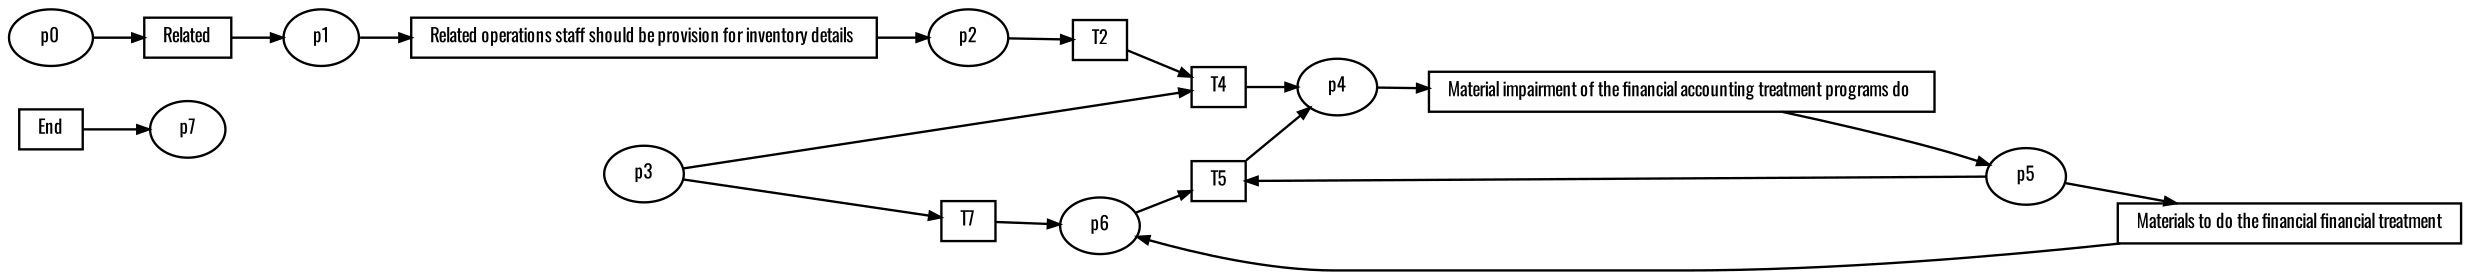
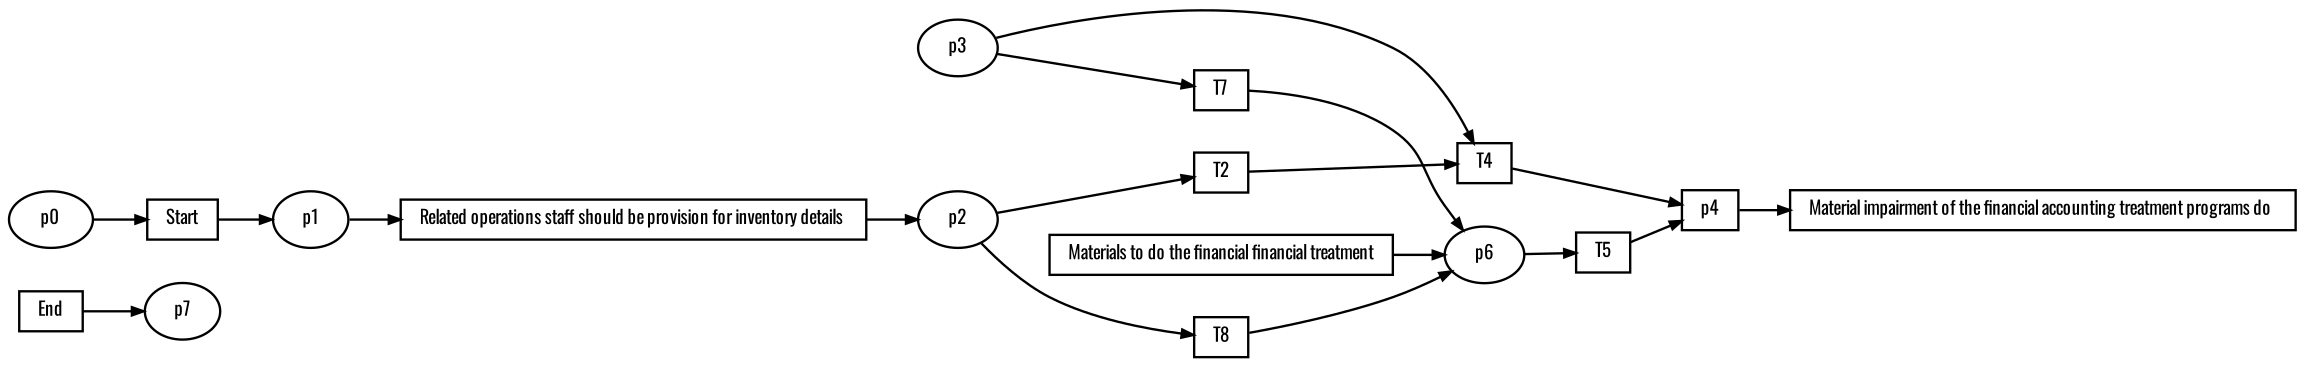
node "Related": label "Related" -> "Start"
node "p4": shape ellipse -> box
node "p5": removed
node "T8": added
